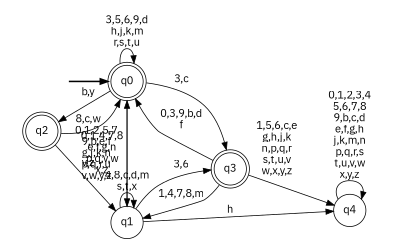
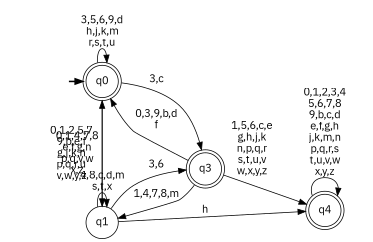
node "q2": removed
node "q4": shape circle -> doublecircle
